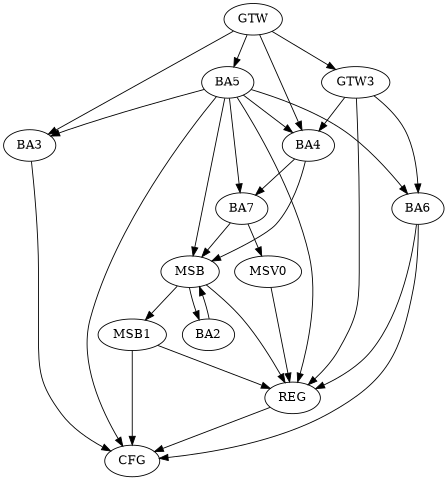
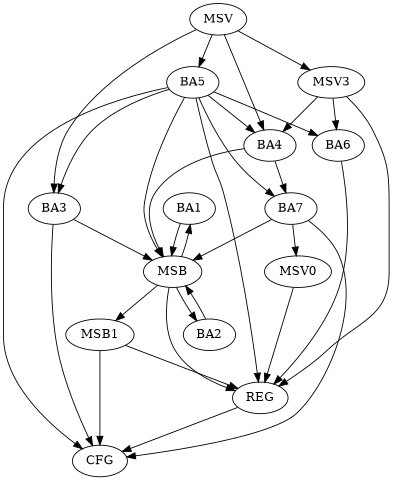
node "GTW": label "GTW" -> "MSV"
node "GTW3": label "GTW3" -> "MSV3"
node "BA1": added
edge "BA3" -> "MSB": added
edge "BA6" -> "CFG": now "BA7" -> "CFG"
